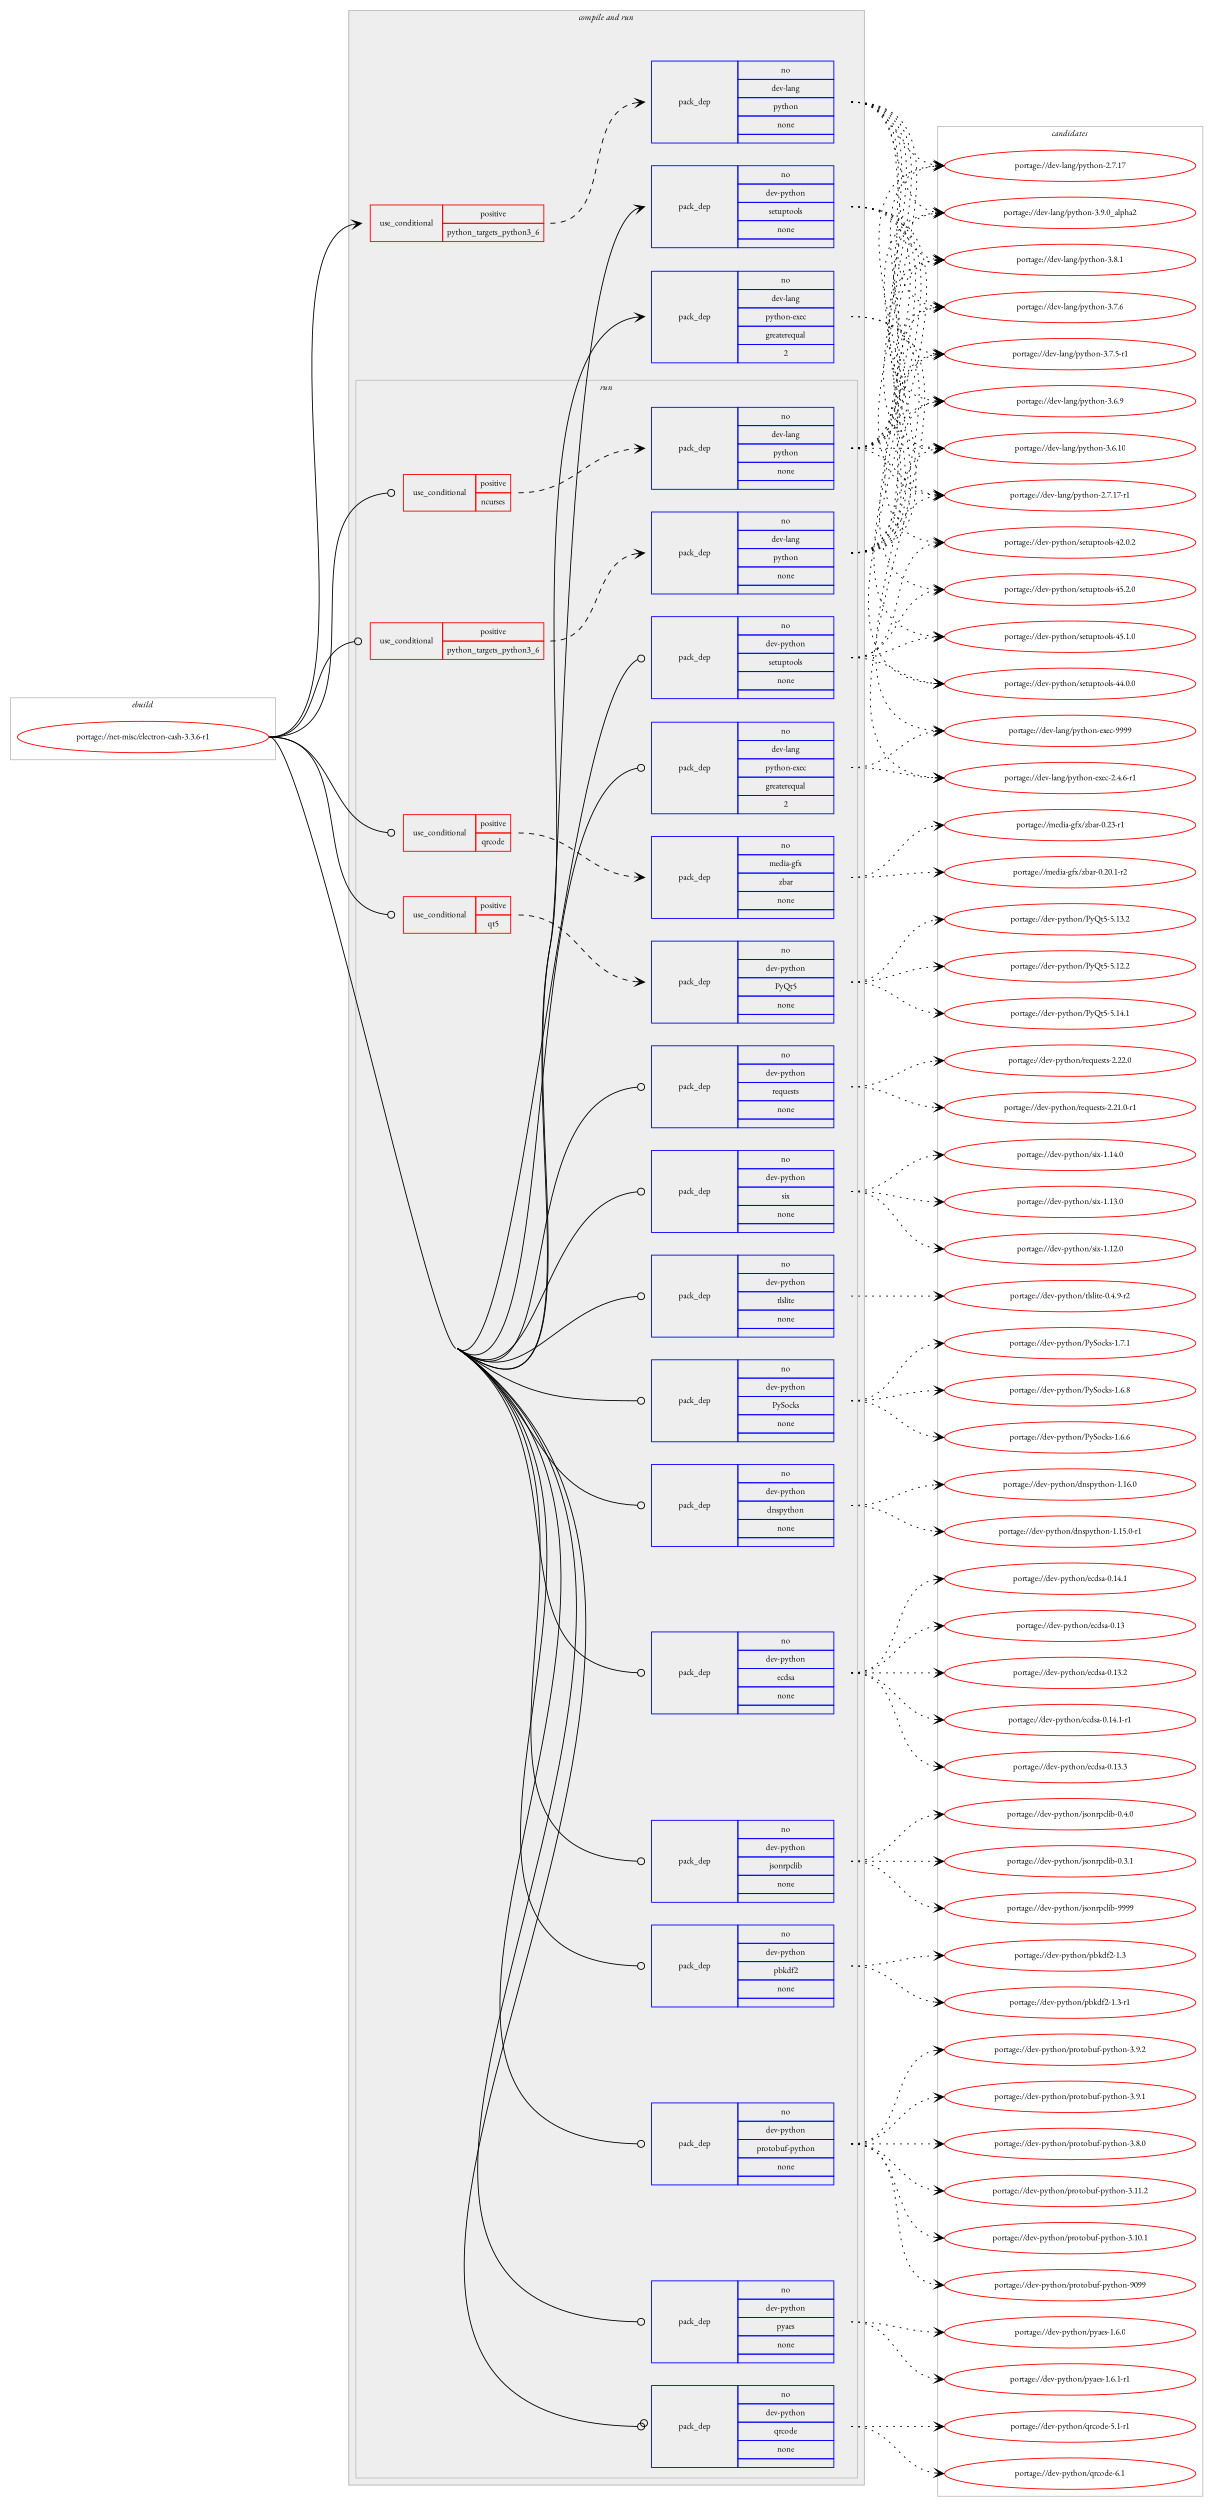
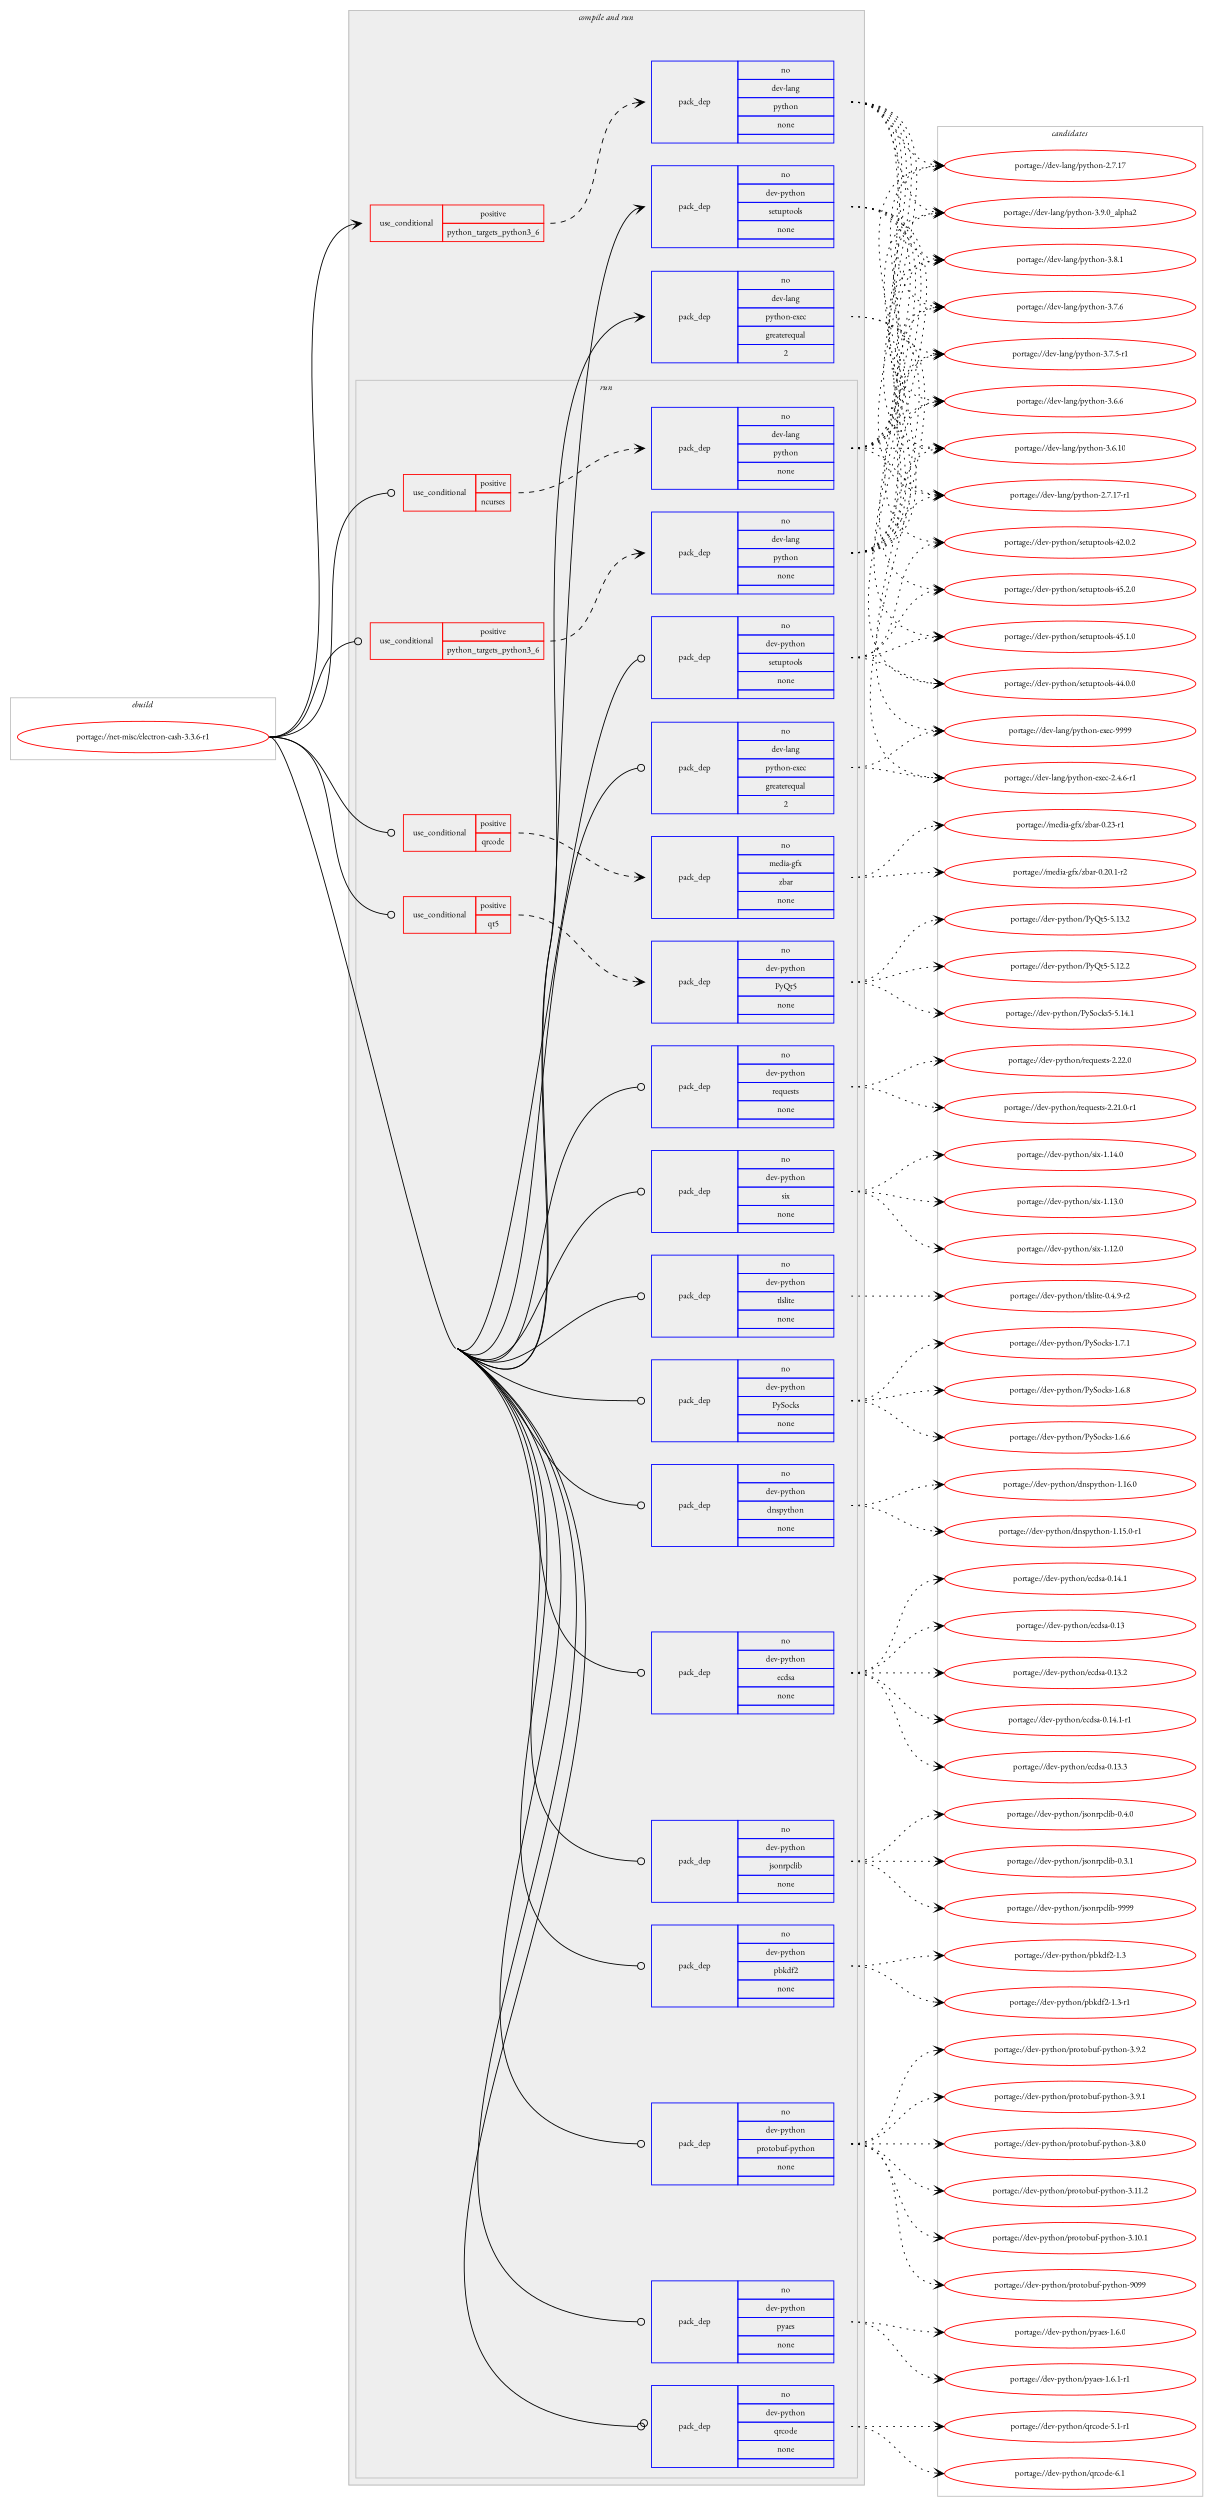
node "portage://dev-lang/python-3.6.9": label "portage://dev-lang/python-3.6.9" -> "portage://dev-lang/python-3.6.6"
node "portage://dev-python/PyQt5-5.14.1": label "portage://dev-python/PyQt5-5.14.1" -> "portage://dev-python/PySocks5-5.14.1"
